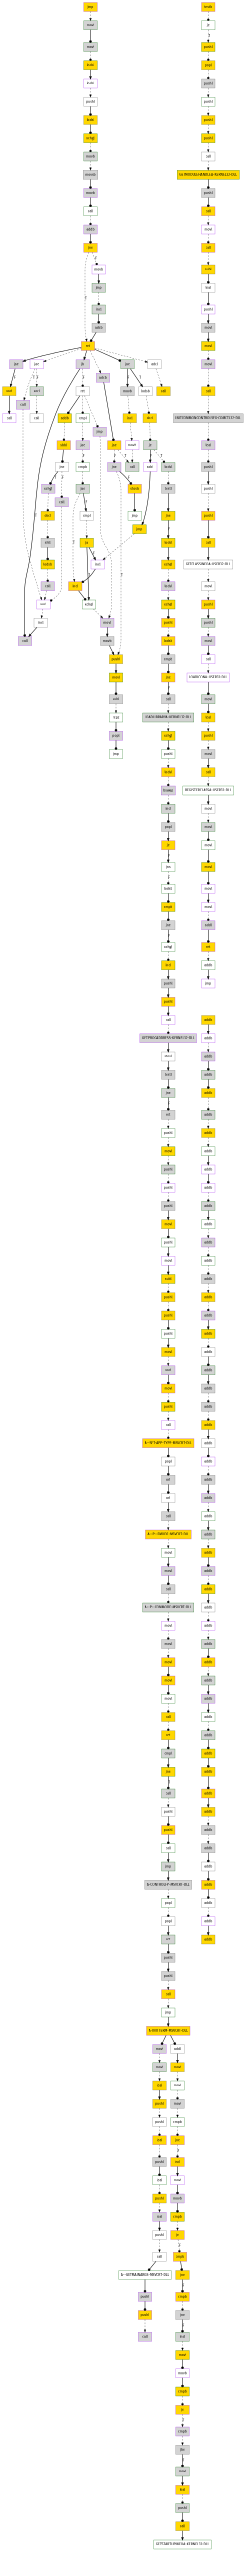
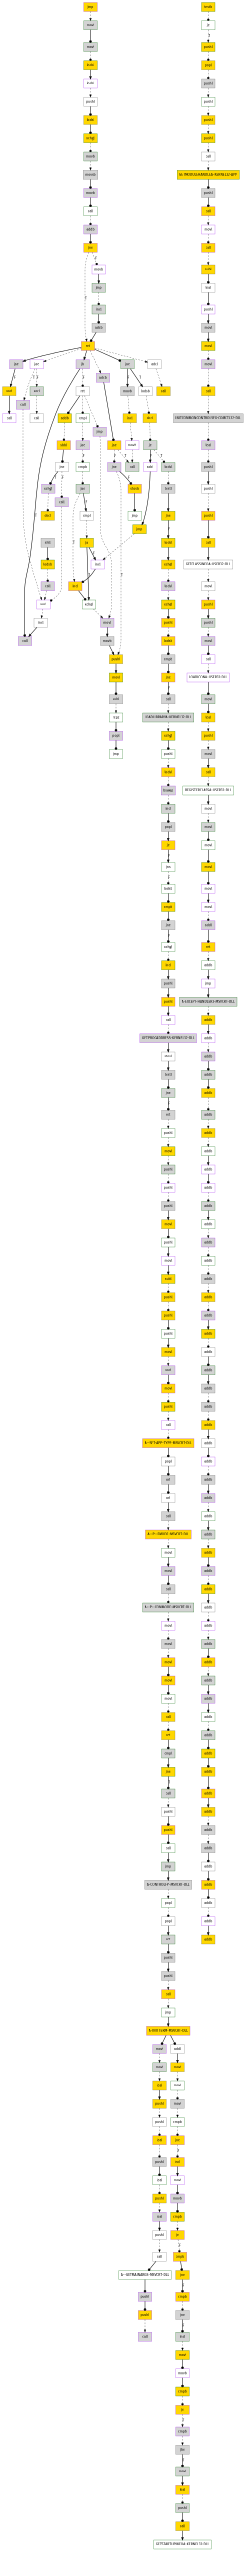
node "testb": color purple -> darkgreen
node "GETMODULEHANDLEA-KERNEL32-DLL": label "GETMODULEHANDLEA-KERNEL32-DLL" -> "GETMODULEHANDLEA-KERNEL32-APP"
edge "decl" -> "shll": removed
node "A-EXCEPT-HANDLER3-MSVCRT-DLL": added
